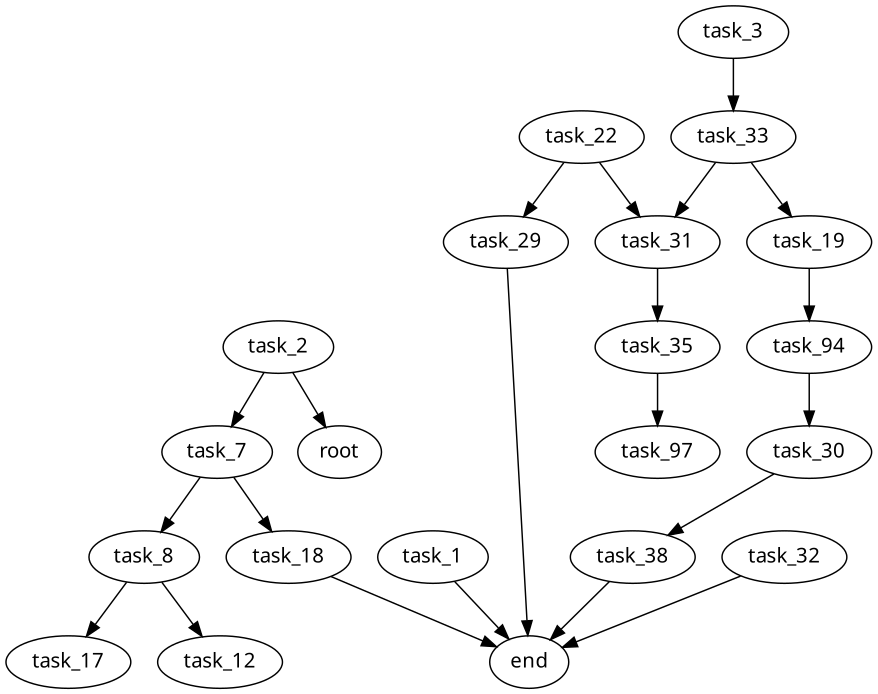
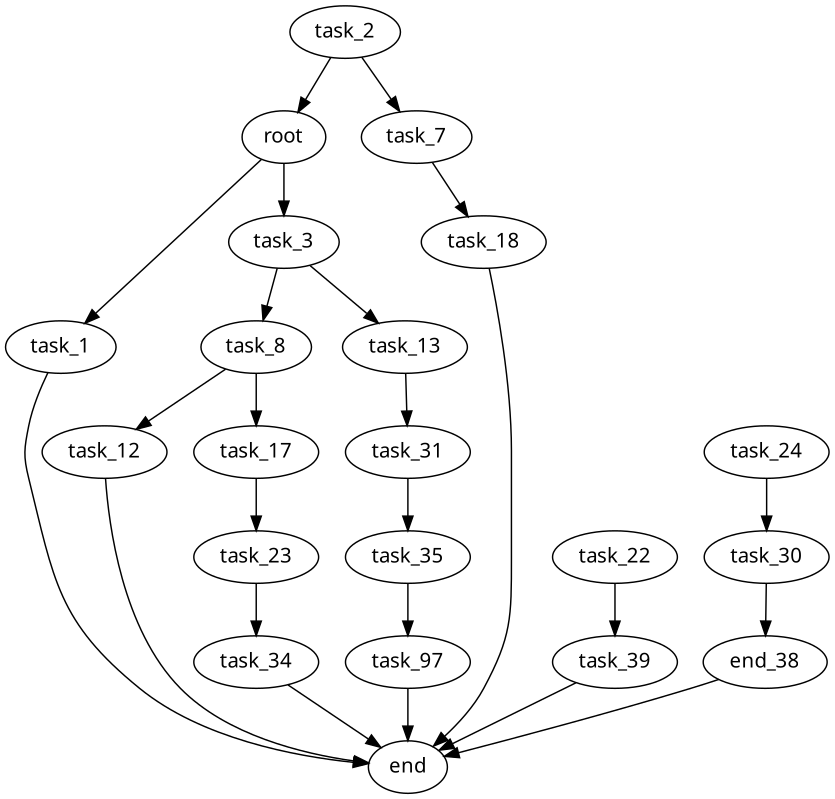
node "task_33": label "task_33" -> "task_13"
edge "root" -> "task_3": added
edge "task_22" -> "task_31": removed
edge "root" -> "task_1": added
node "task_29": label "task_29" -> "task_39"
node "task_19": removed
node "task_94": label "task_94" -> "task_24"
edge "task_7" -> "task_8": now "task_3" -> "task_8"
node "task_23": added
node "task_38": label "task_38" -> "end_38"
node "task_32": label "task_32" -> "task_34"
edge "task_12" -> "end": added
edge "task_97" -> "end": added
